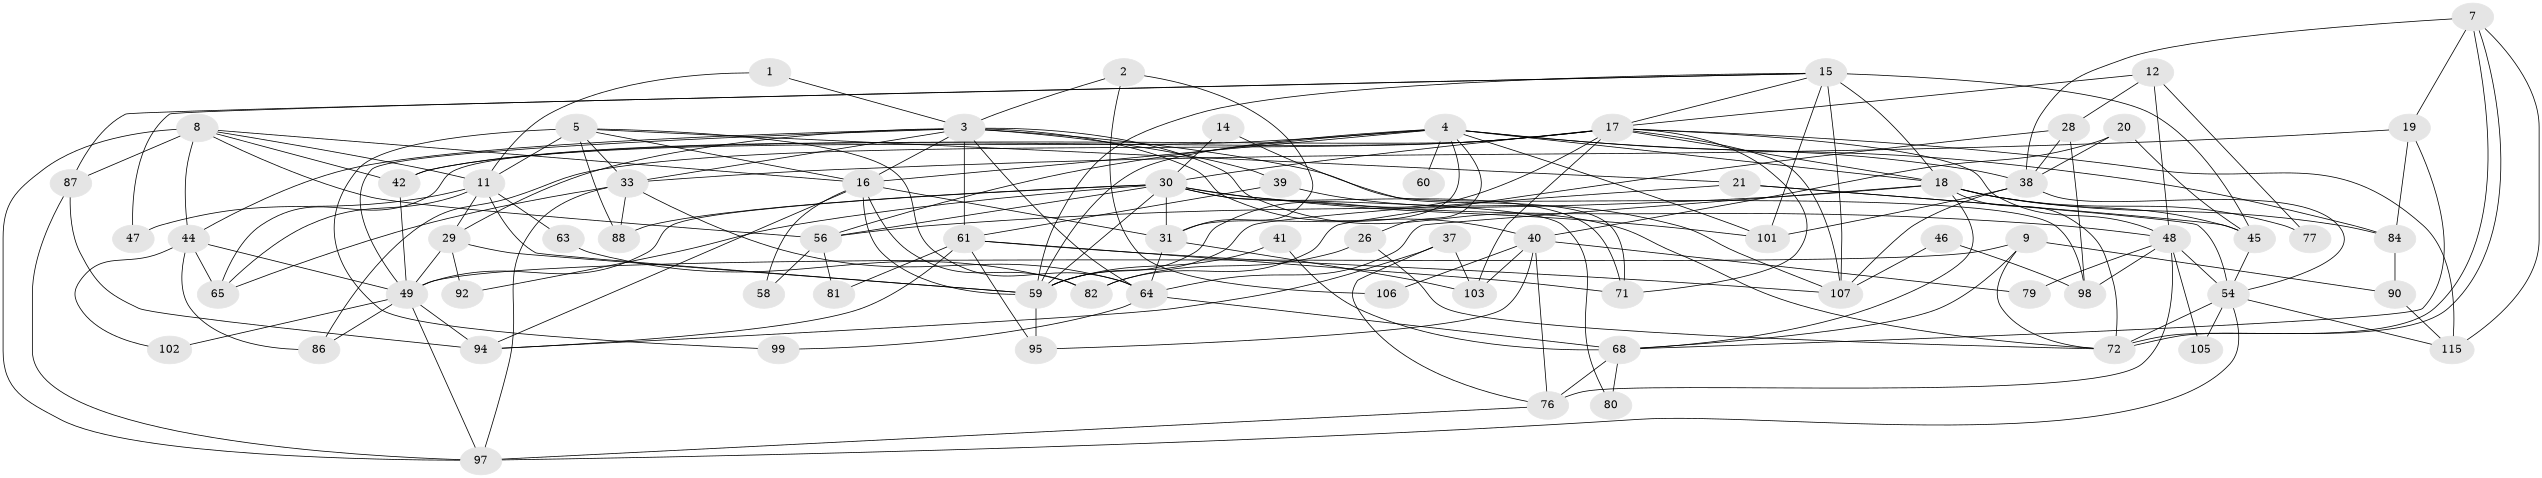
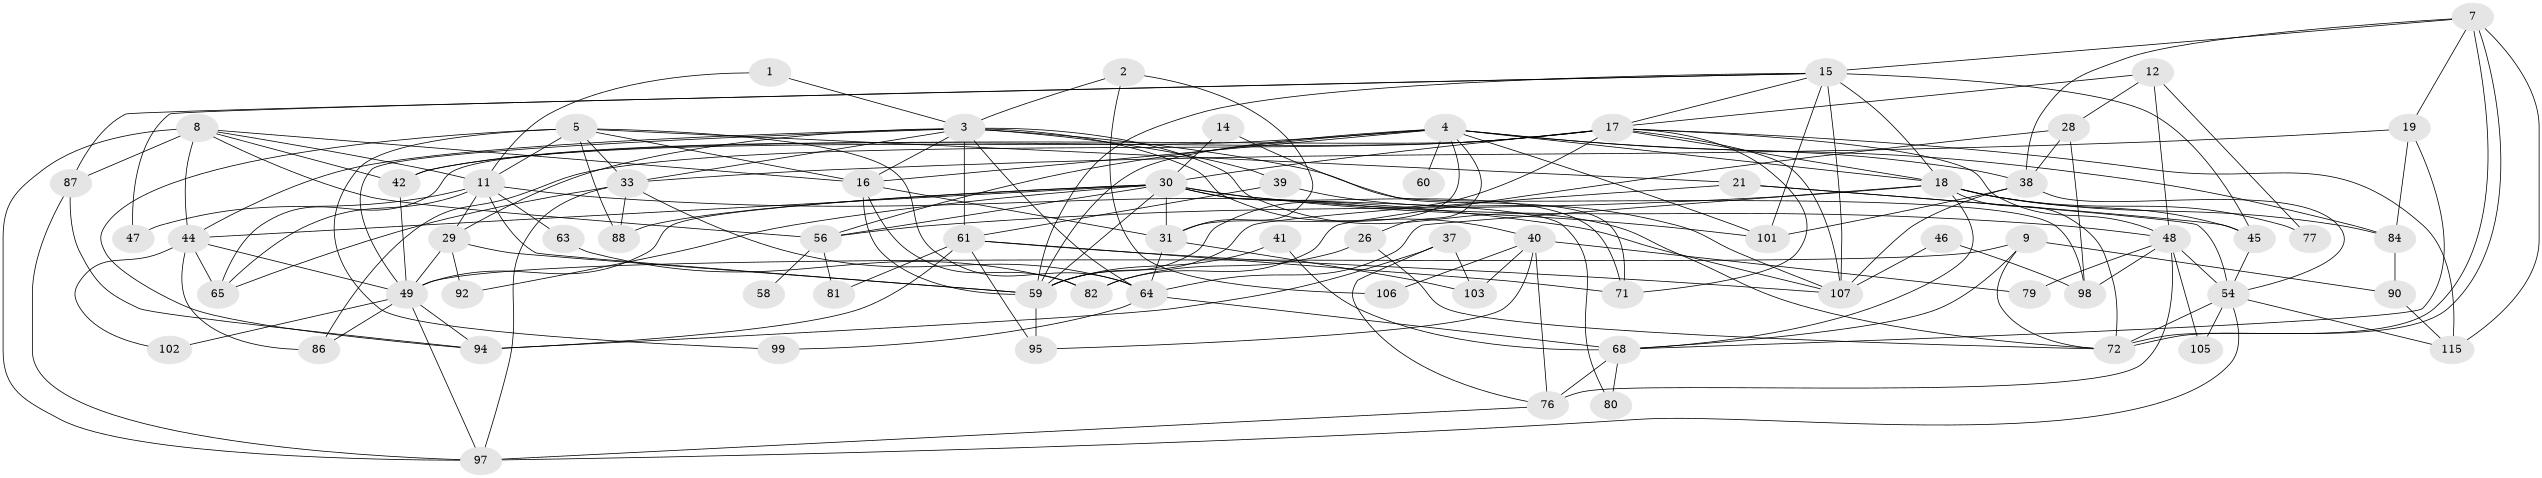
edge "7" -- "15": added
node "20": removed
edge "17" -- "103": removed
edge "11" -- "107": added
edge "30" -- "44": added
edge "16" -- "58": removed
edge "16" -- "94": now "5" -- "94"
